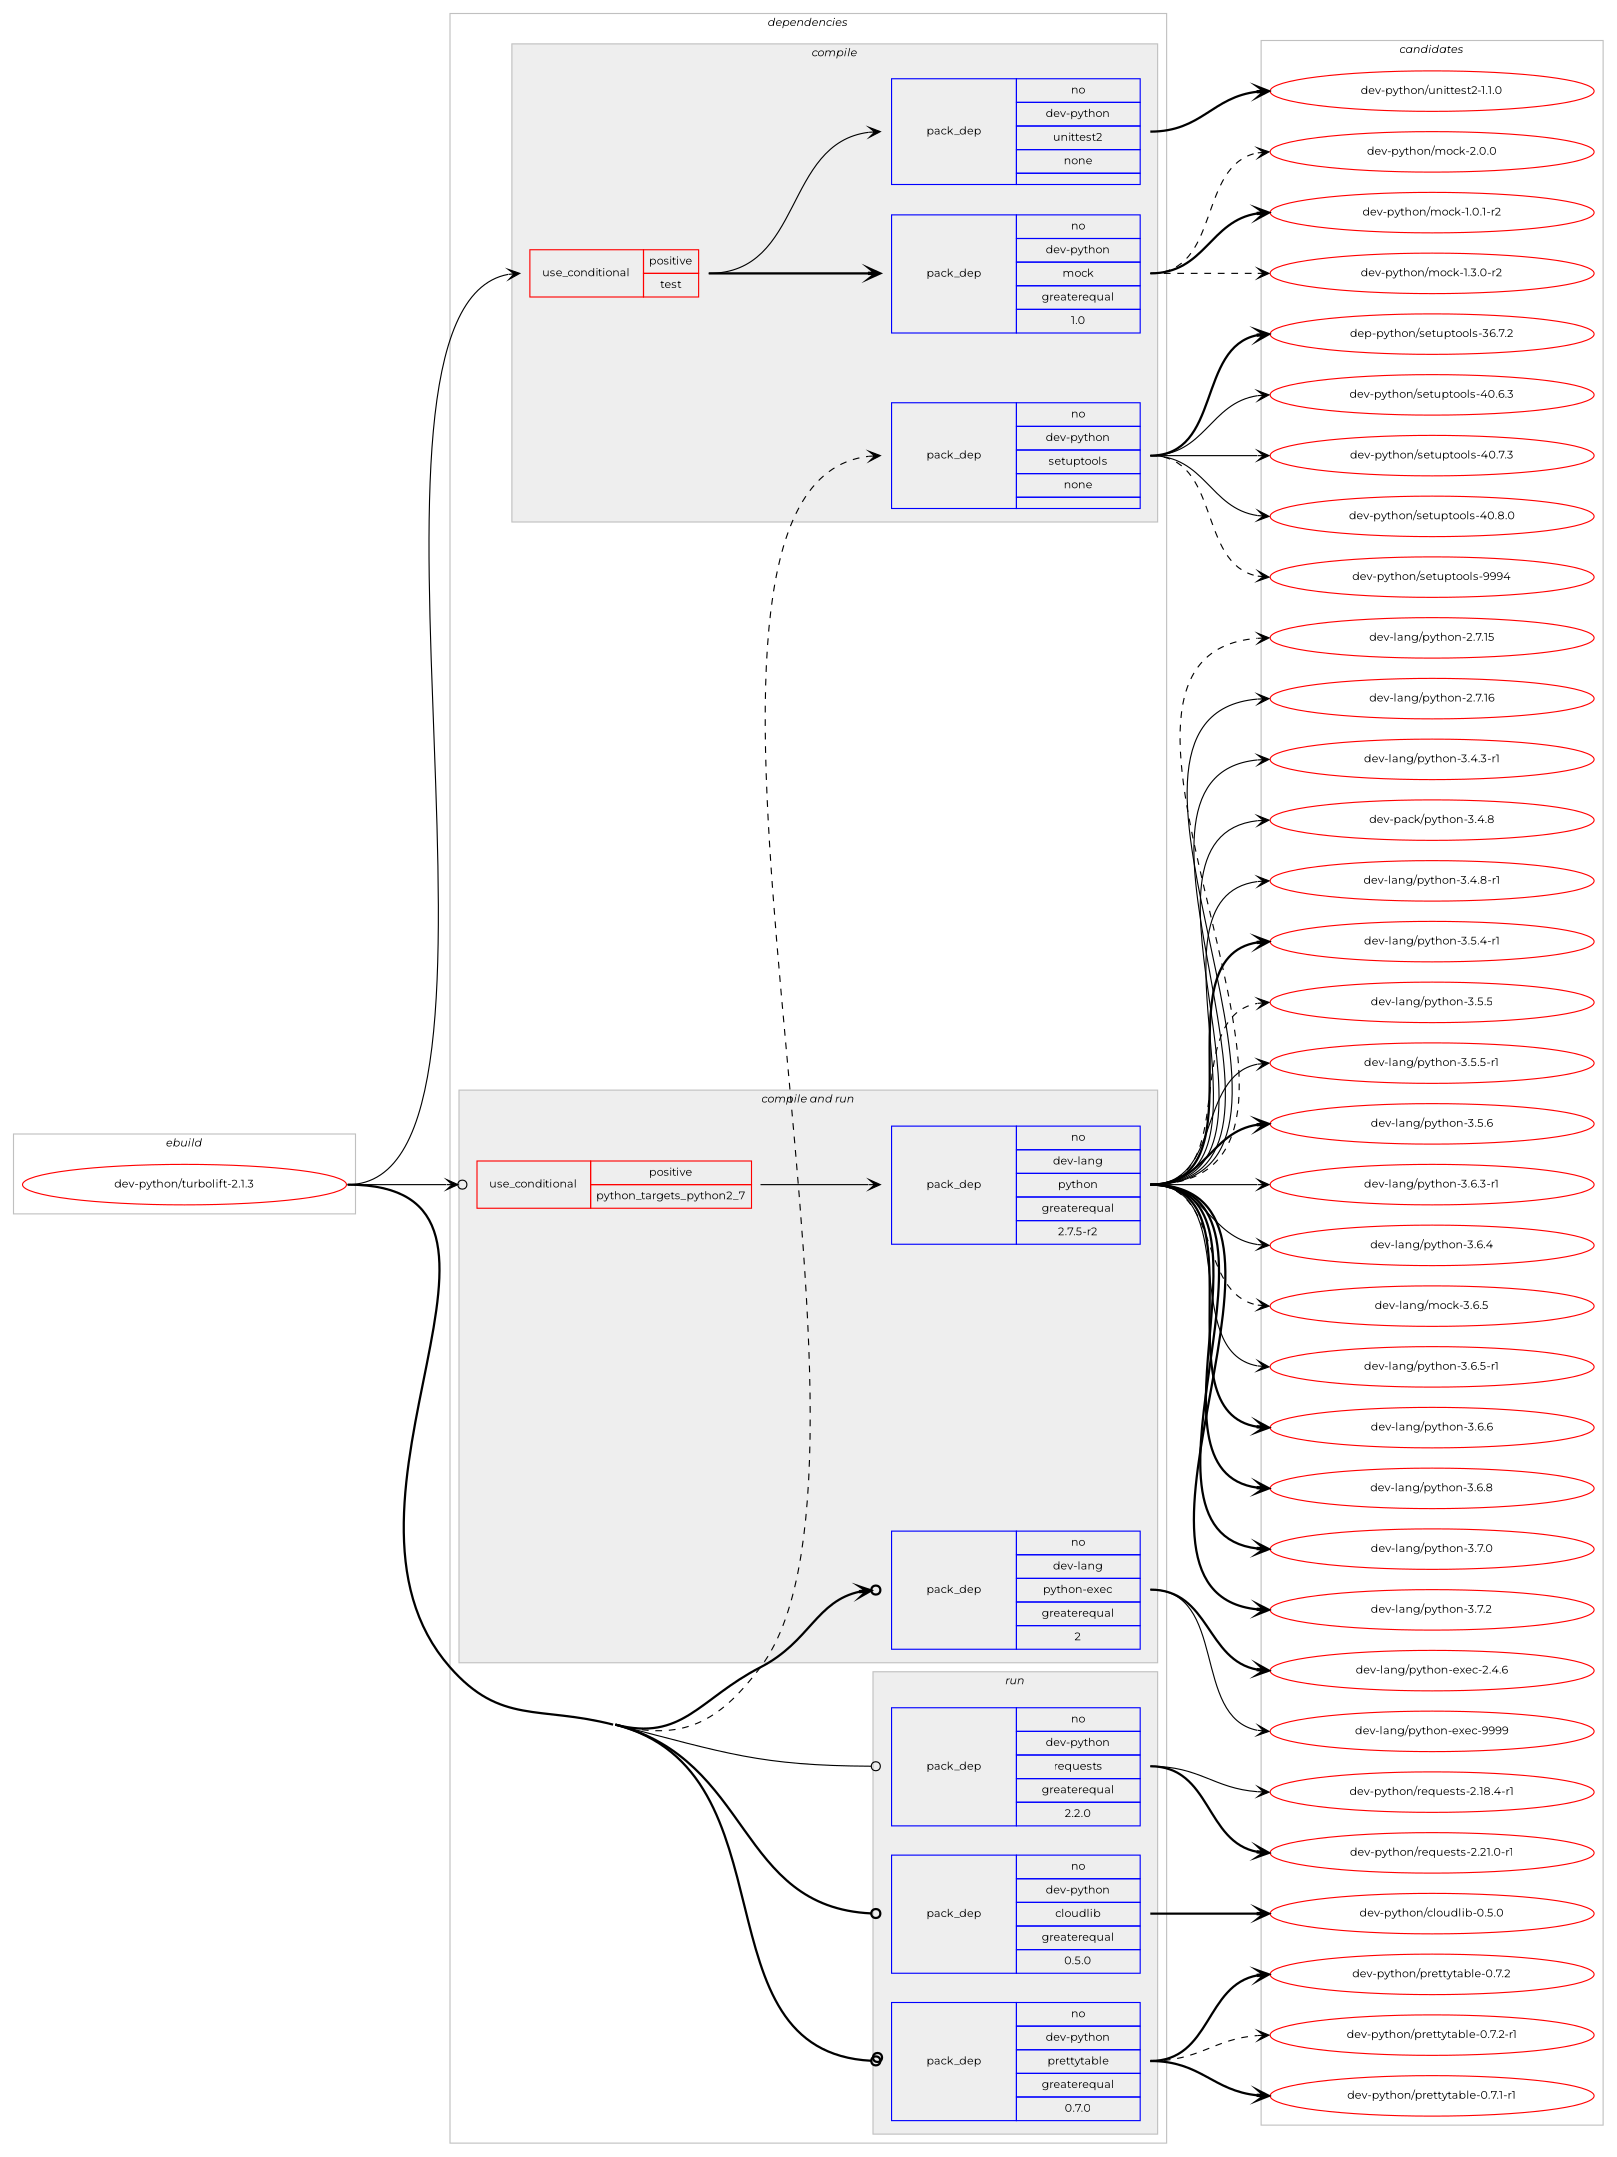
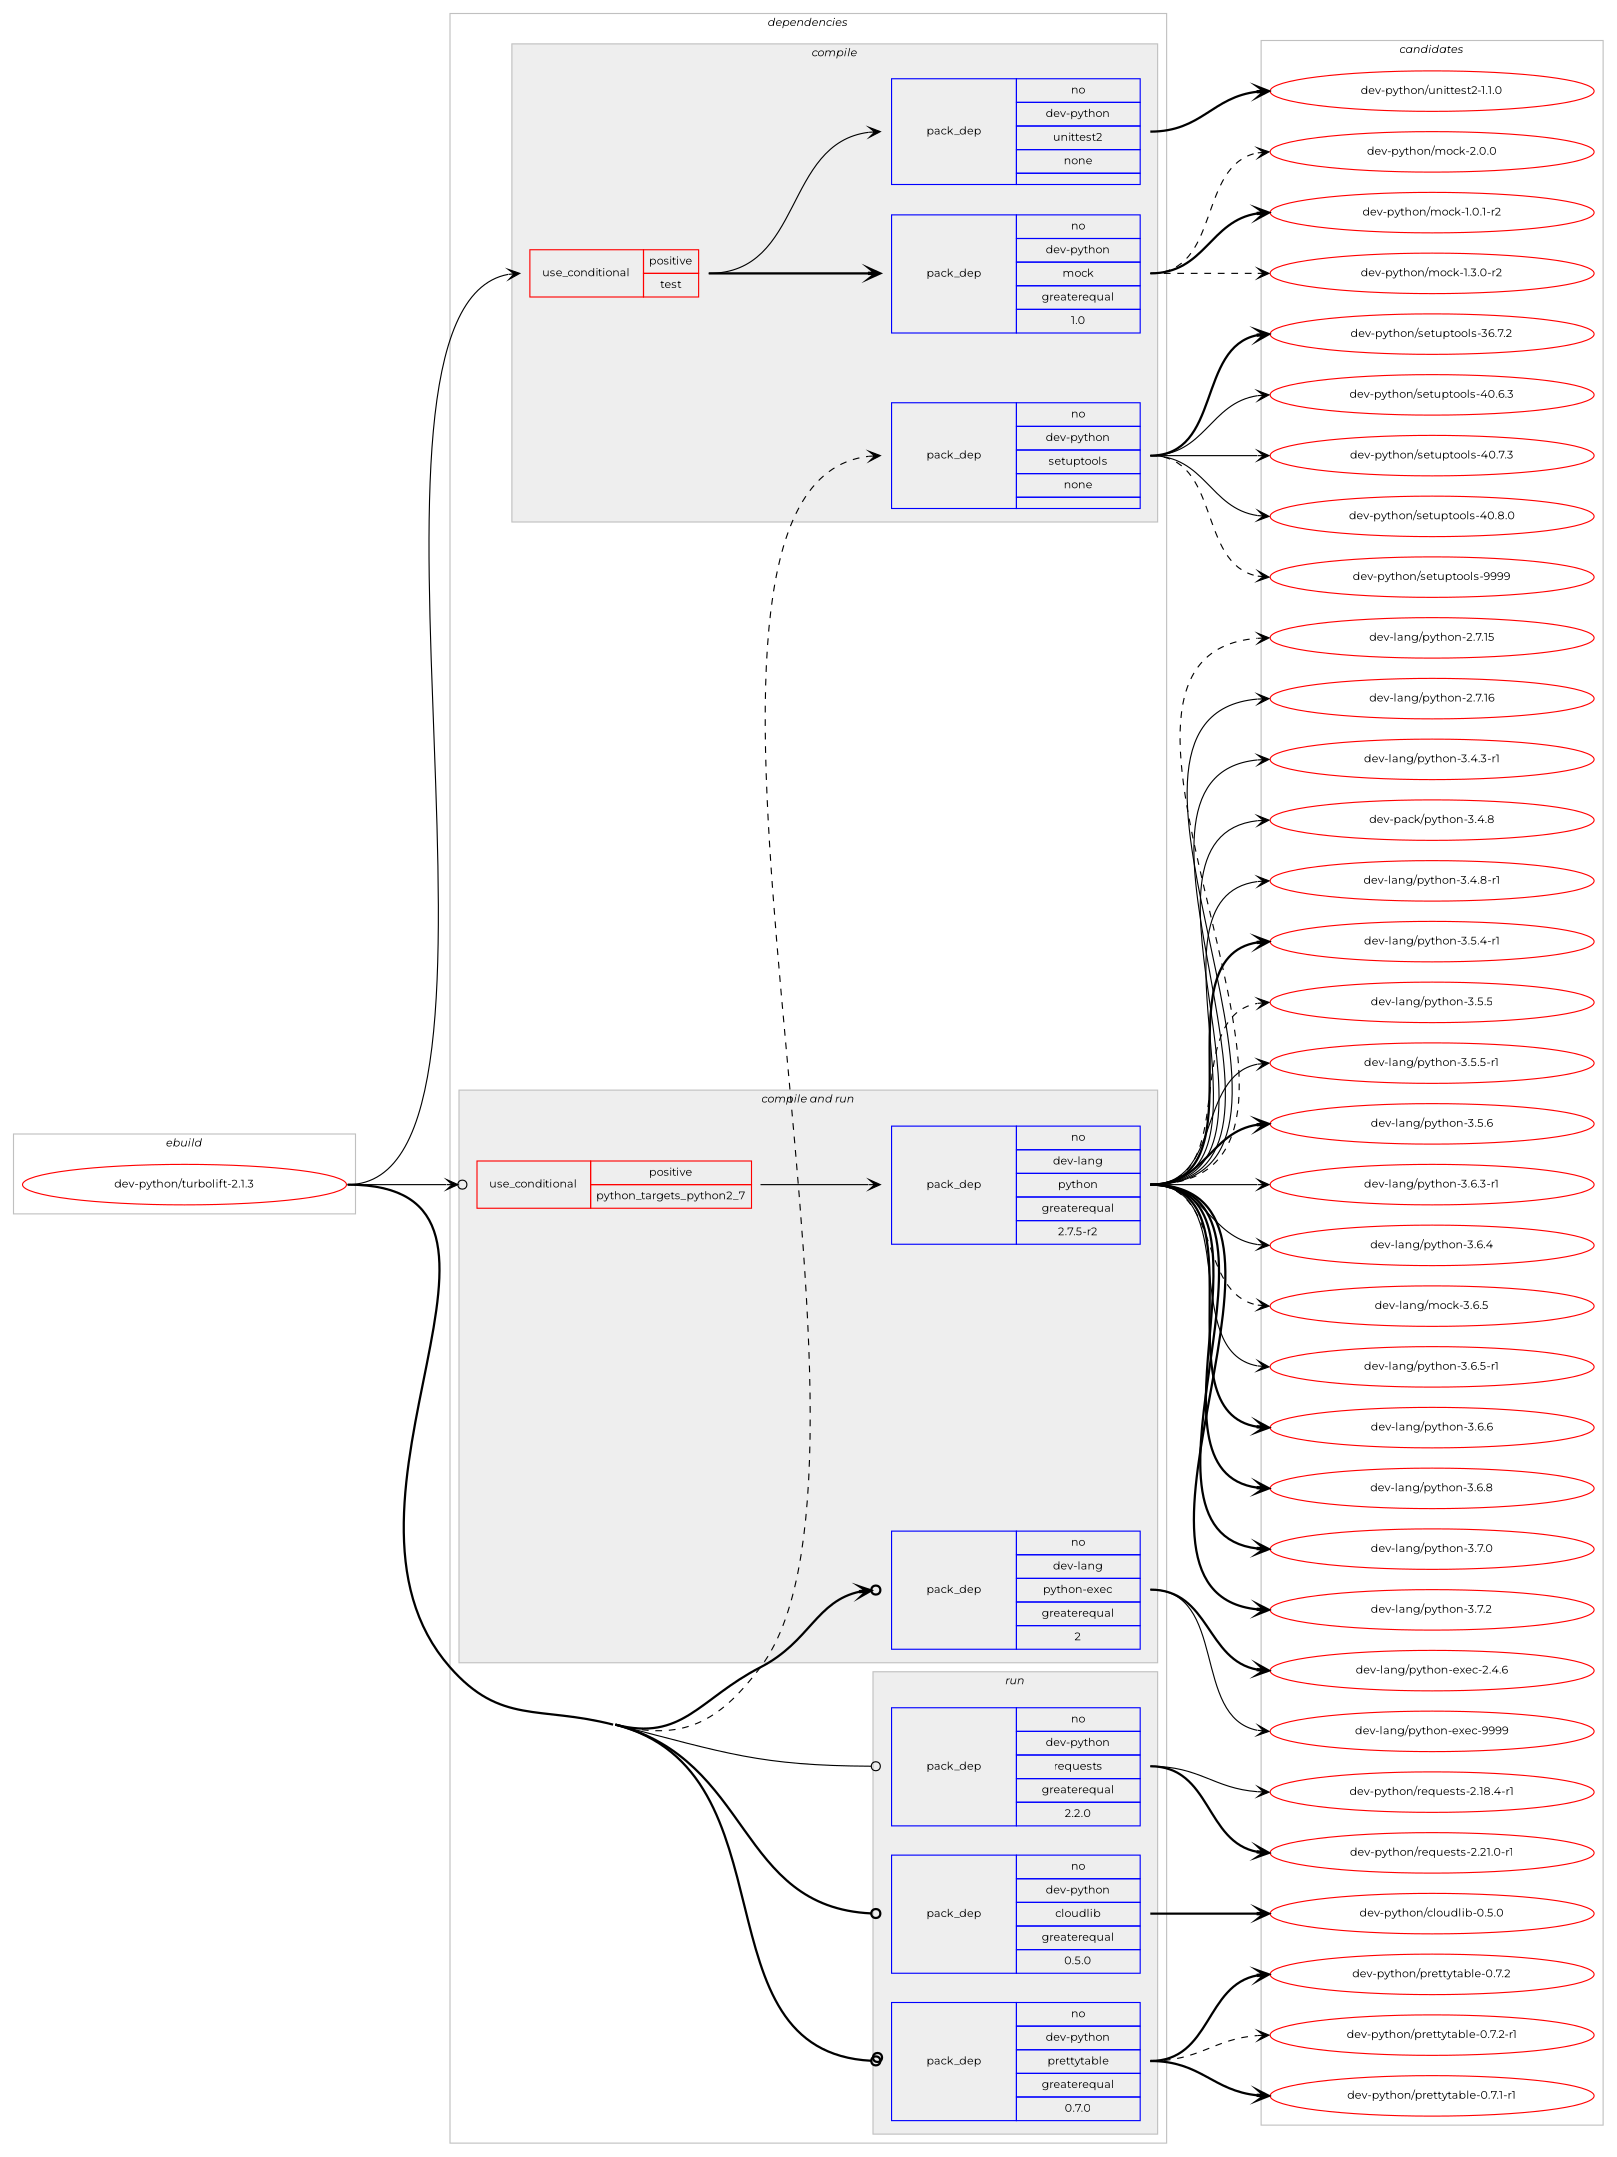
node "dep-python/setuptools-36.7.2": label "dep-python/setuptools-36.7.2" -> "dev-python/setuptools-36.7.2"
node "dev-python/setuptools-9994": label "dev-python/setuptools-9994" -> "dev-python/setuptools-9999"
